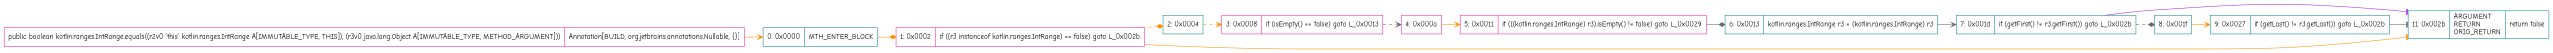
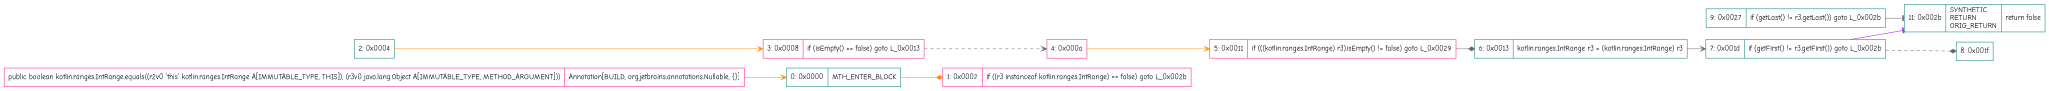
node "11: 0x002b": text "ARGUMENT" -> "SYNTHETIC"
edge "2: 0x0004" -> "3: 0x0008": style dashed -> solid
edge "8: 0x001f" -> "9: 0x0027": removed
edge "1: 0x0002" -> "2: 0x0004": removed
edge "1: 0x0002" -> "11: 0x002b": removed
